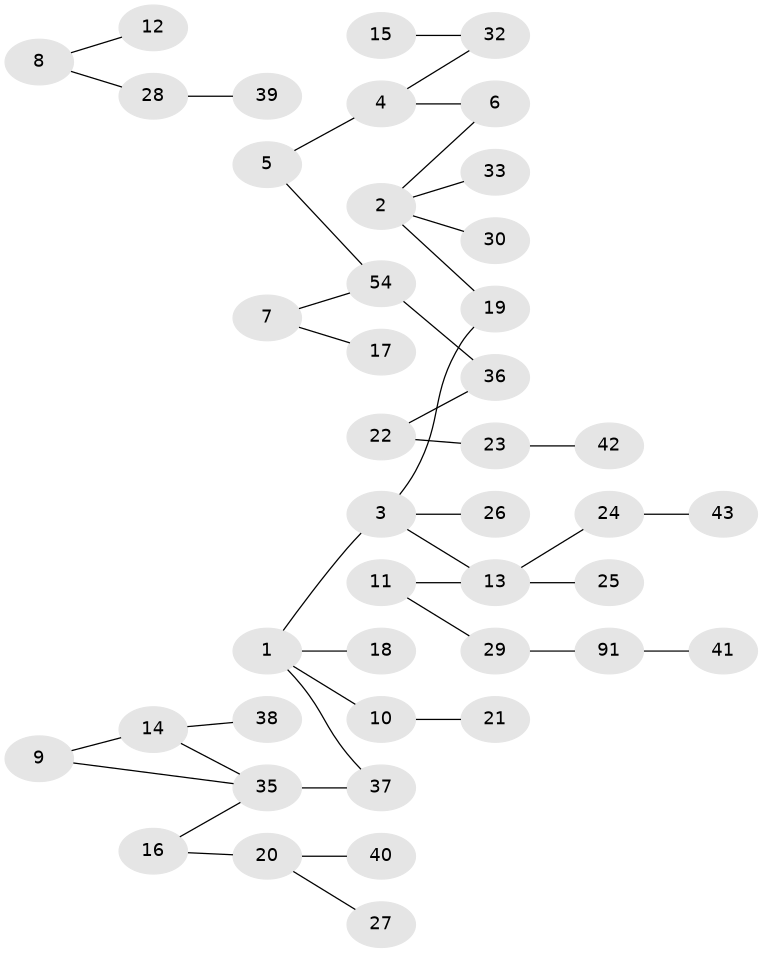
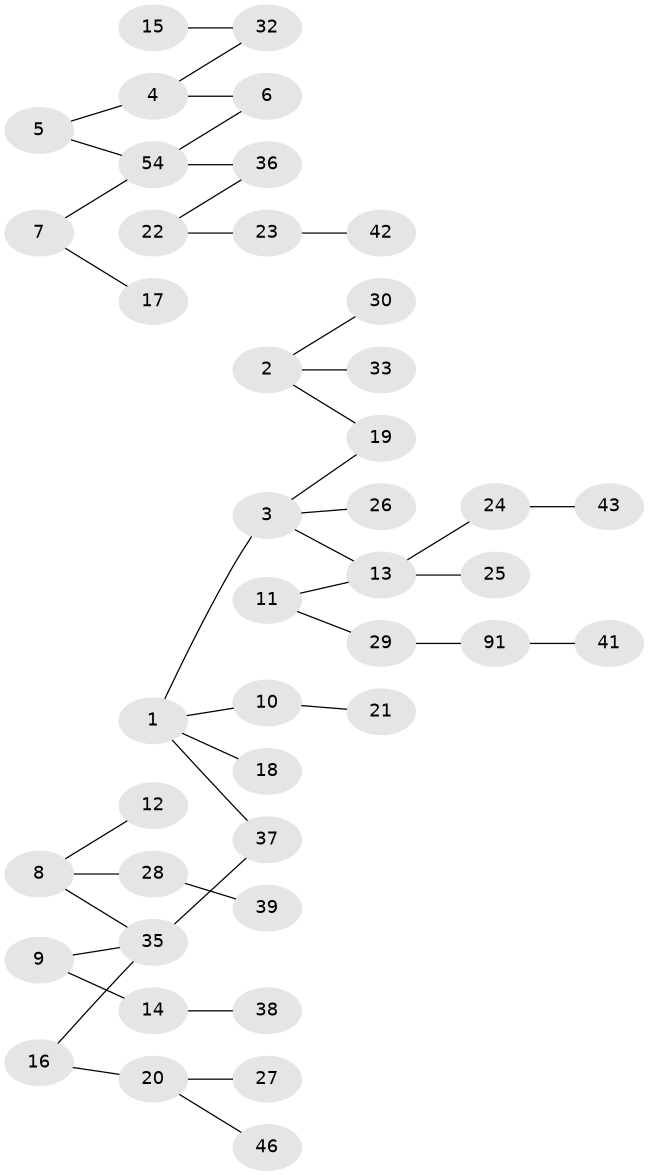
edge "6" -- "2": now "6" -- "54"
edge "14" -- "35": now "8" -- "35"
node "40": label "40" -> "46"
